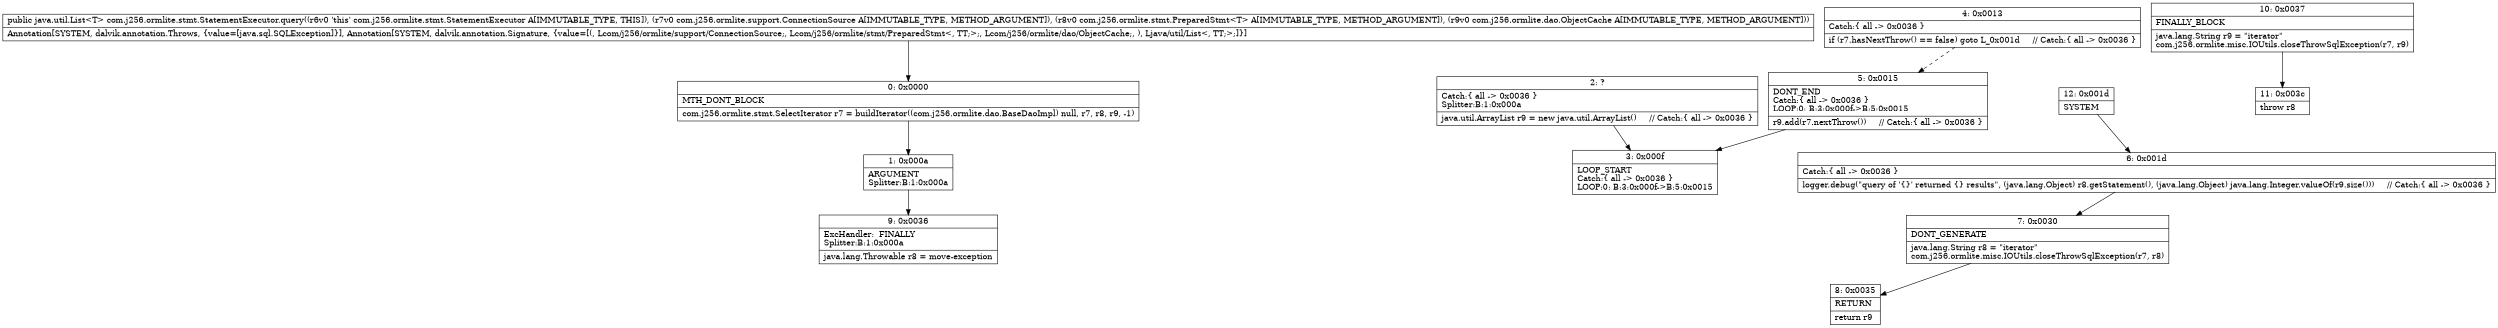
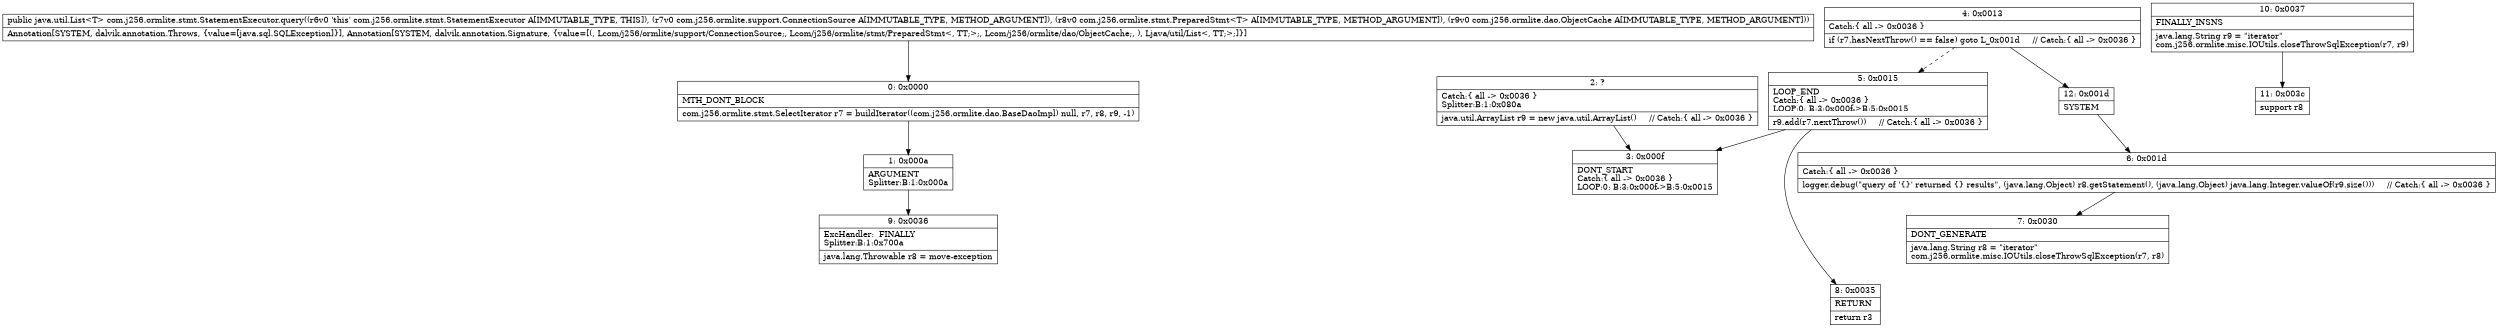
node "10: 0x0037": text "FINALLY_BLOCK" -> "FINALLY_INSNS"
edge "4: 0x0013" -> "12: 0x001d": added
node "5: 0x0015": text "DONT_END" -> "LOOP_END"
node "2: ?": text "Splitter:B:1:0x000a" -> "Splitter:B:1:0x080a"
node "11: 0x003c": text "throw r8" -> "support r8"
node "3: 0x000f": text "LOOP_START" -> "DONT_START"
node "9: 0x0036": text "Splitter:B:1:0x000a" -> "Splitter:B:1:0x700a"
edge "7: 0x0030" -> "8: 0x0035": now "5: 0x0015" -> "8: 0x0035"
node "8: 0x0035": text "return r9" -> "return r3"
